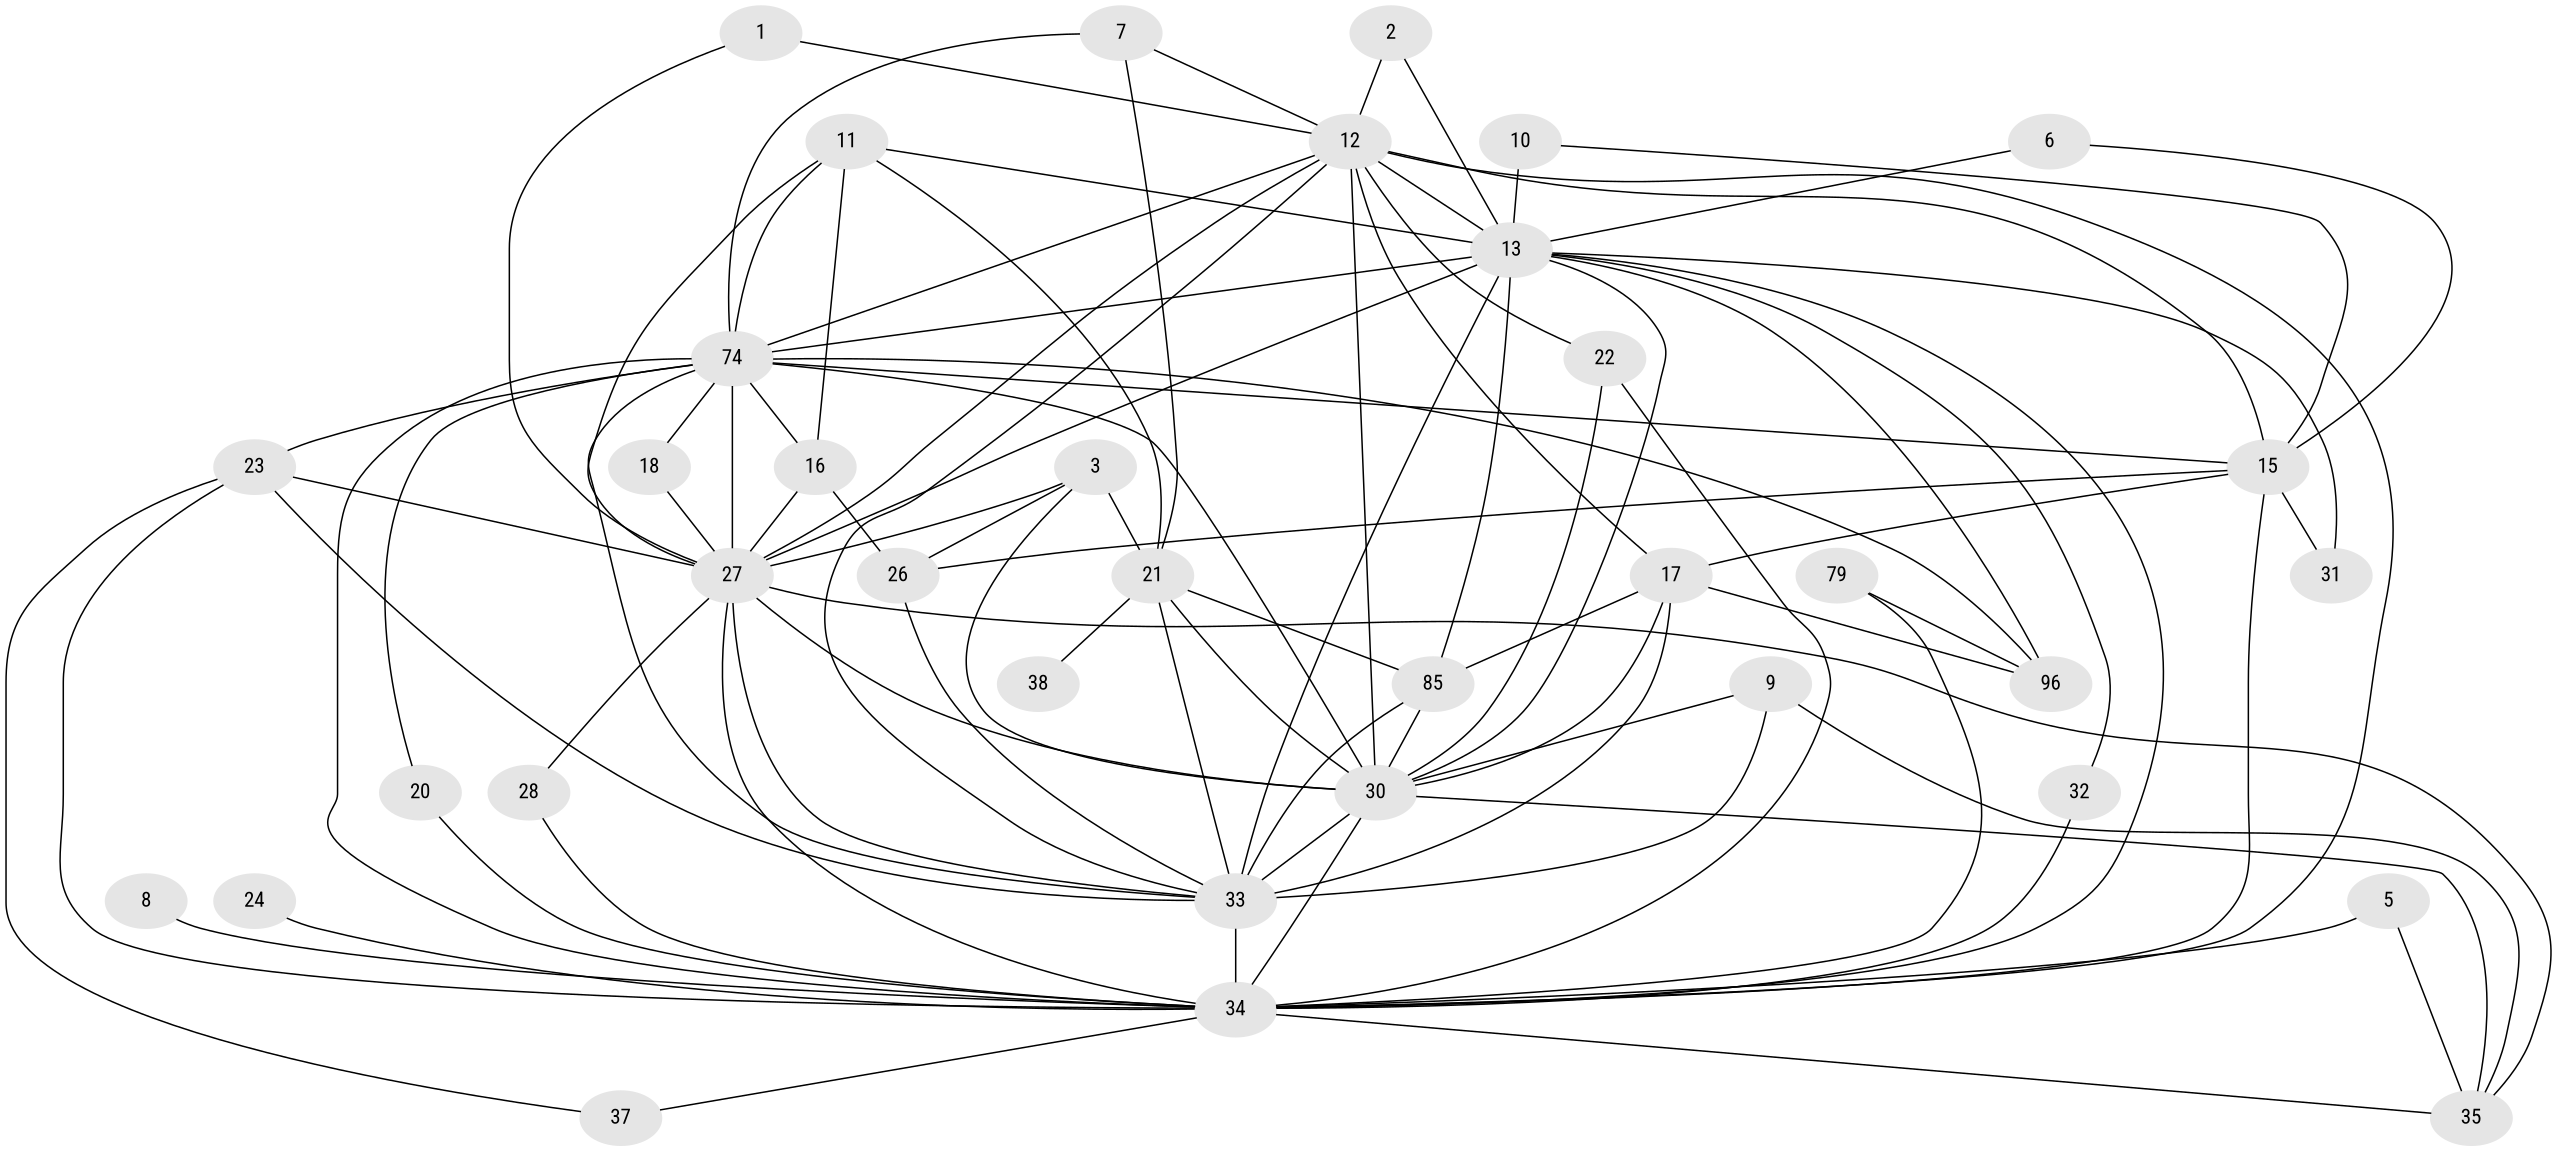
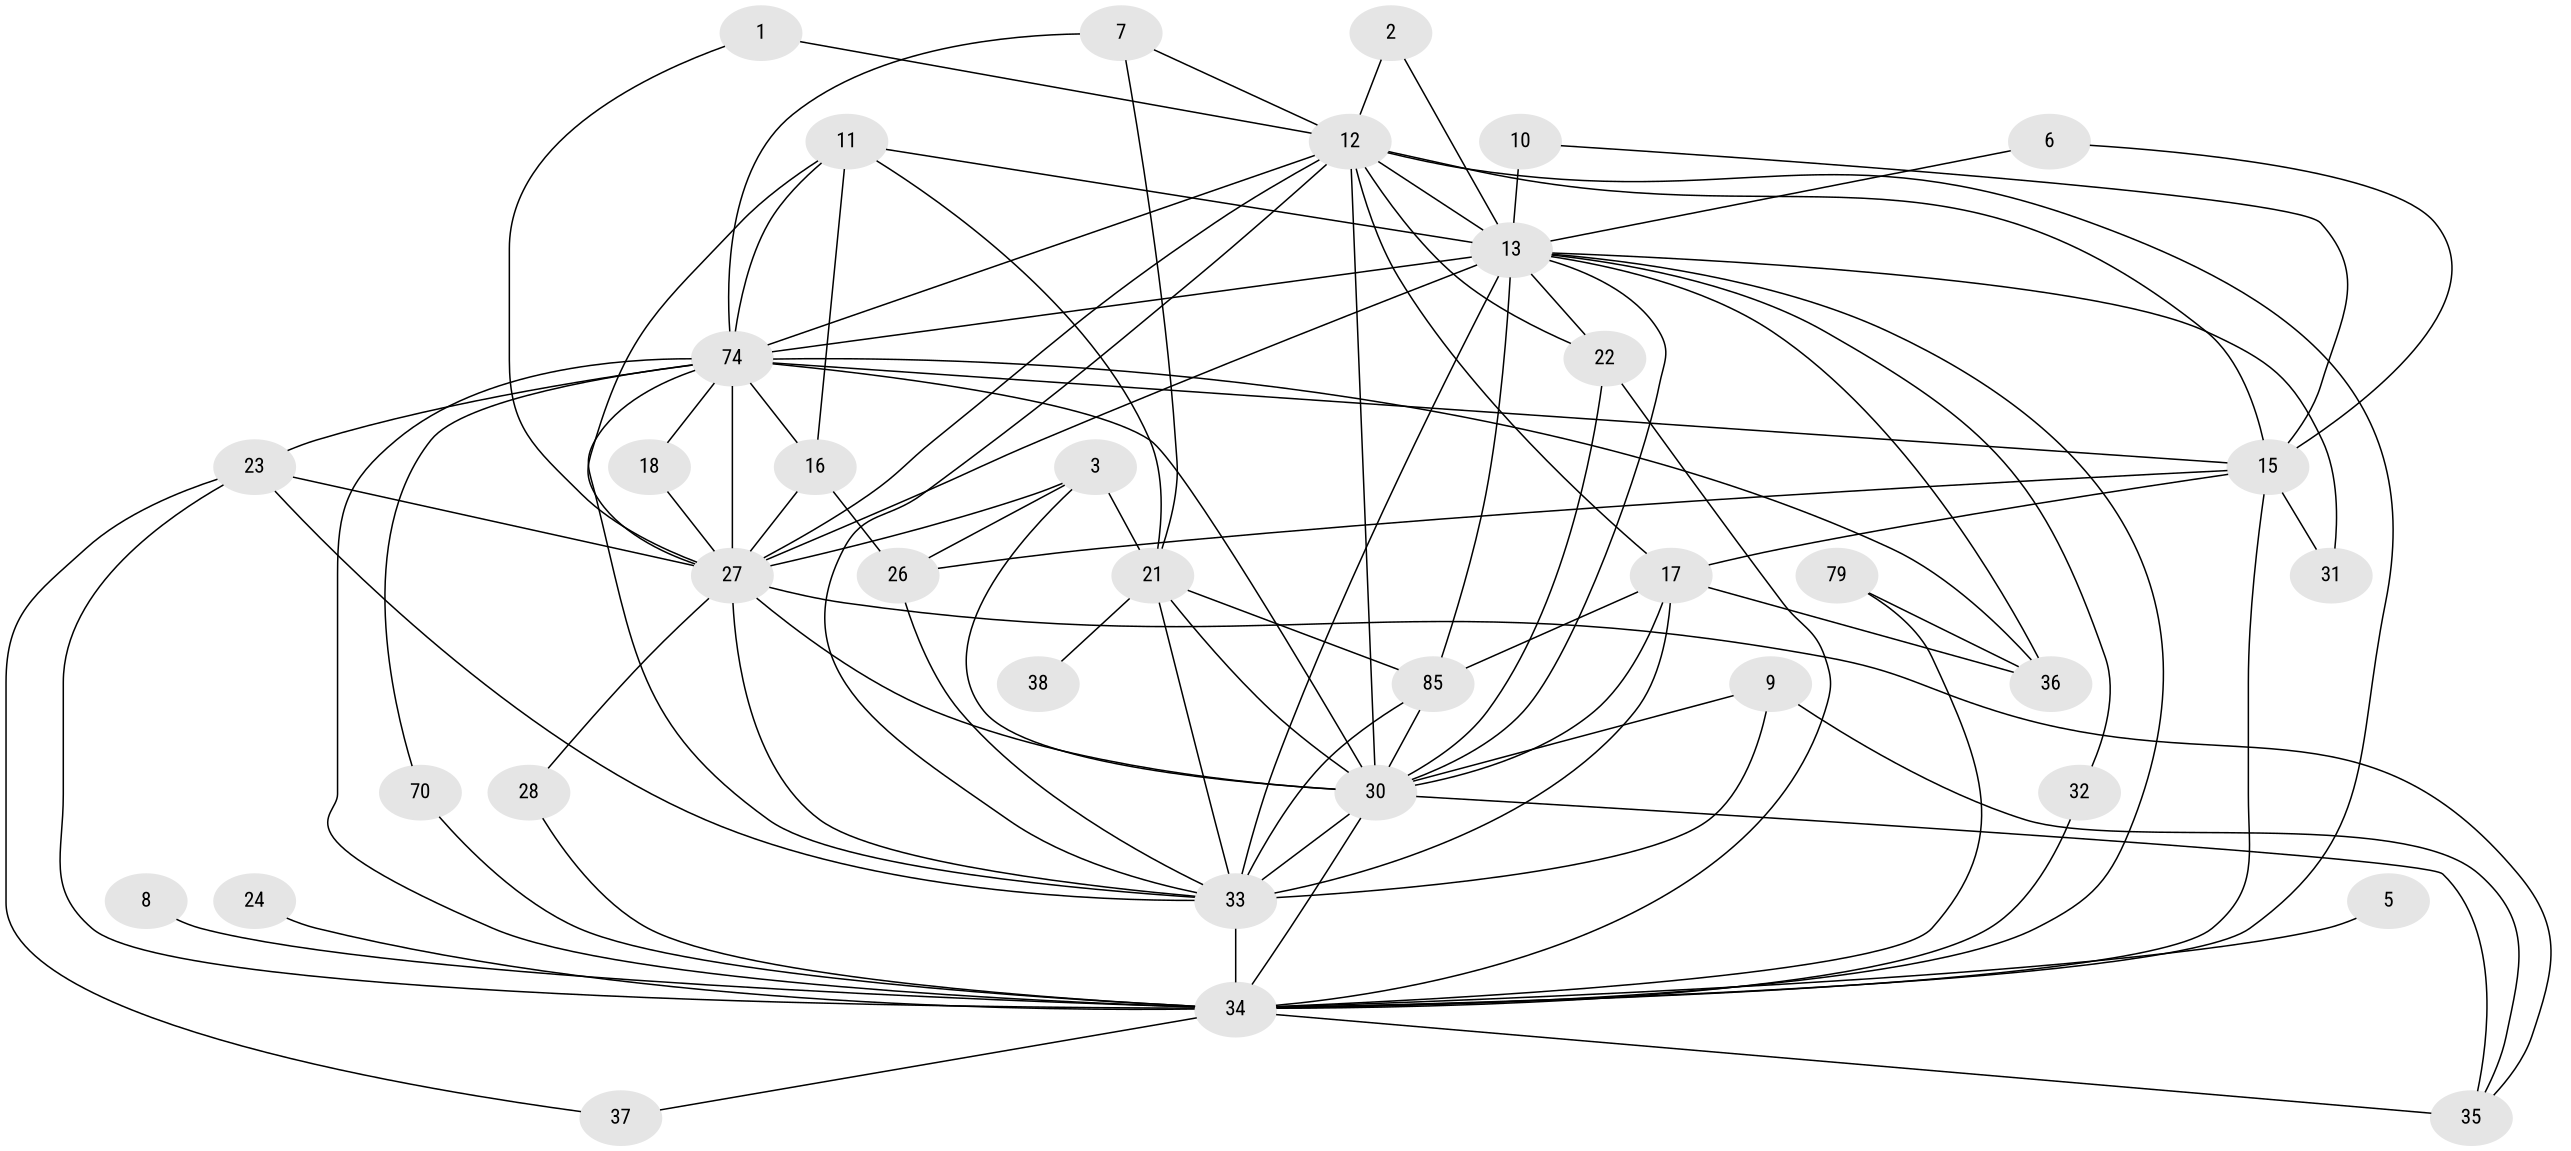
edge "13" -- "22": added
node "96": label "96" -> "36"
node "20": label "20" -> "70"
edge "27" -- "34": removed
edge "5" -- "35": removed
